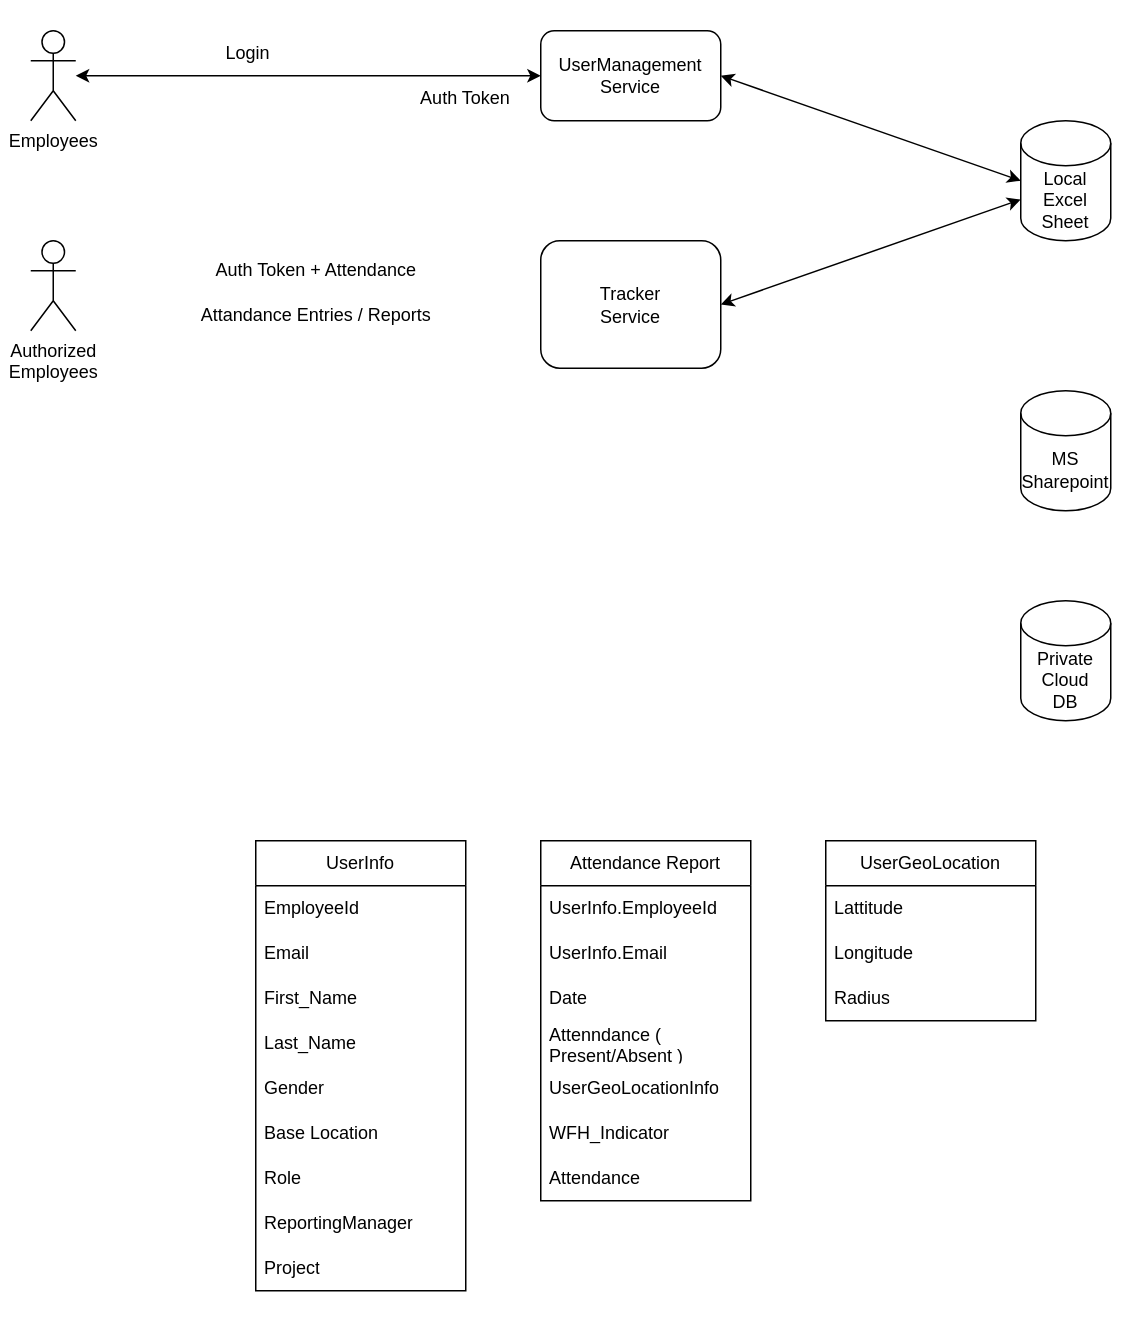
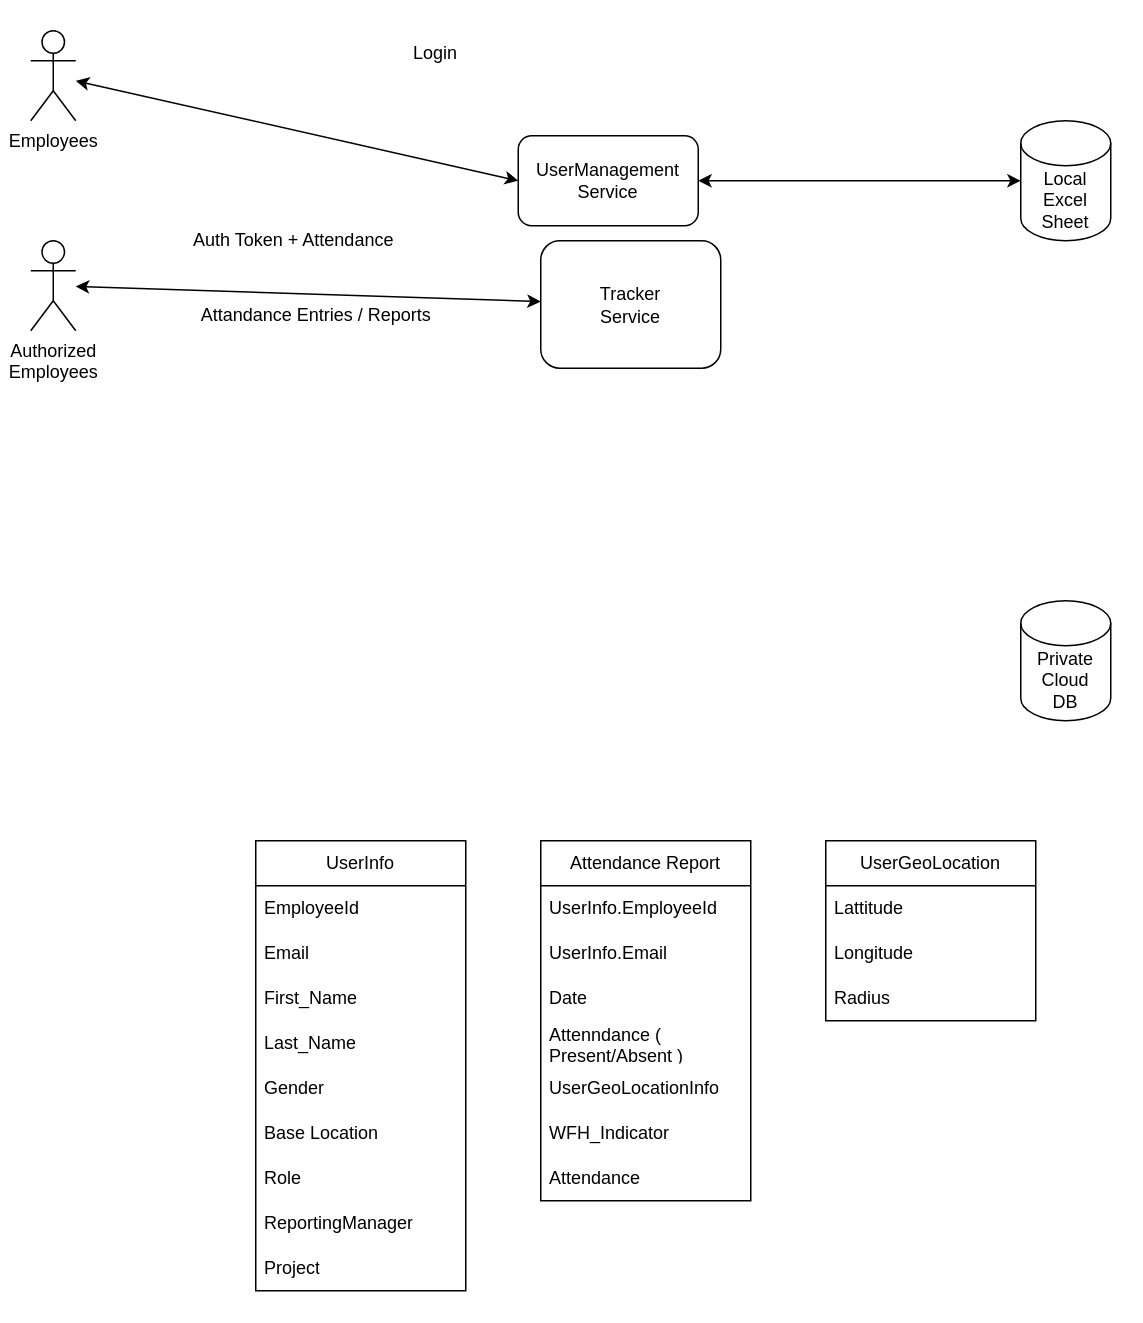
node "Login": moved (248, 53) -> (436, 53)
node "UserManagement Service": moved (631, 76) -> (608, 181)
node "Auth Token": removed
edge "Local Excel Sheet" -- "Tracker Service": removed
node "Auth Token + Attendance": moved (316, 271) -> (293, 241)
edge "Authorized Employees" -- "Tracker Service": added
node "MS Sharepoint": removed
